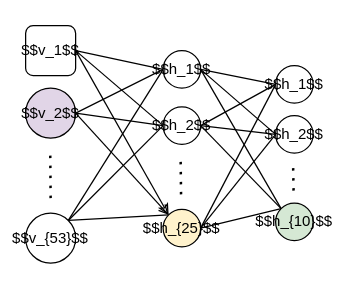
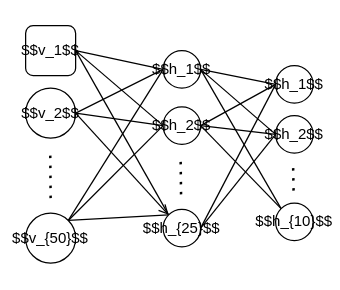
node "$$v_2$$": fillcolor #e1d5e7 -> #ffffff
edge "$$v_1$$" -> "$$h_{25}$$": arrowhead classic -> none
edge "$$h_{10}$$" -- "$$h_{25}$$": removed
node "$$h_{10}$$": fillcolor #d5e8d4 -> #ffffff
node "$$h_{25}$$": fillcolor #fff2cc -> #ffffff
node "$$v_{53}$$": label "$$v_{53}$$" -> "$$v_{50}$$"
